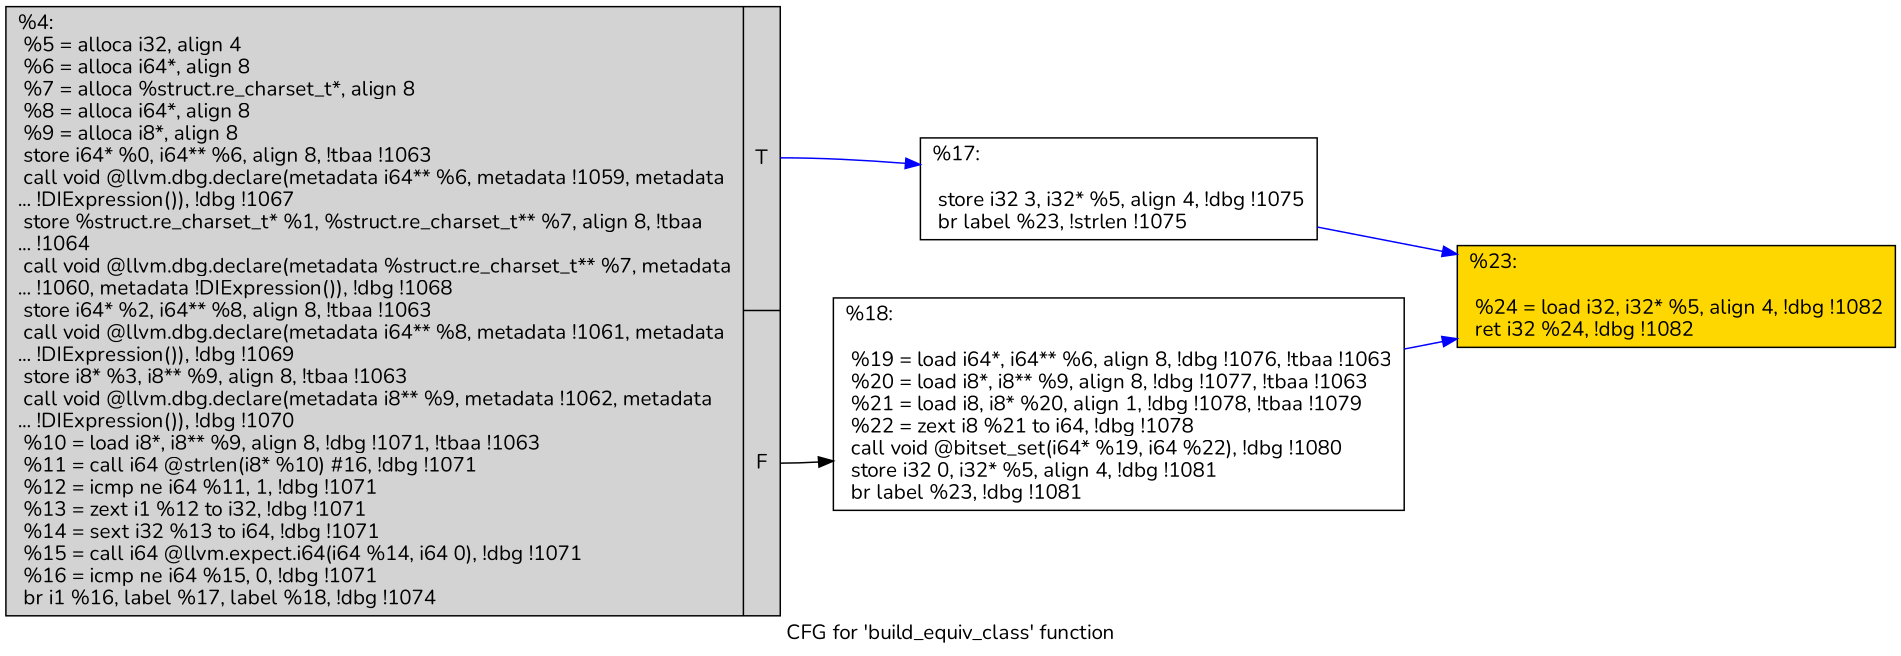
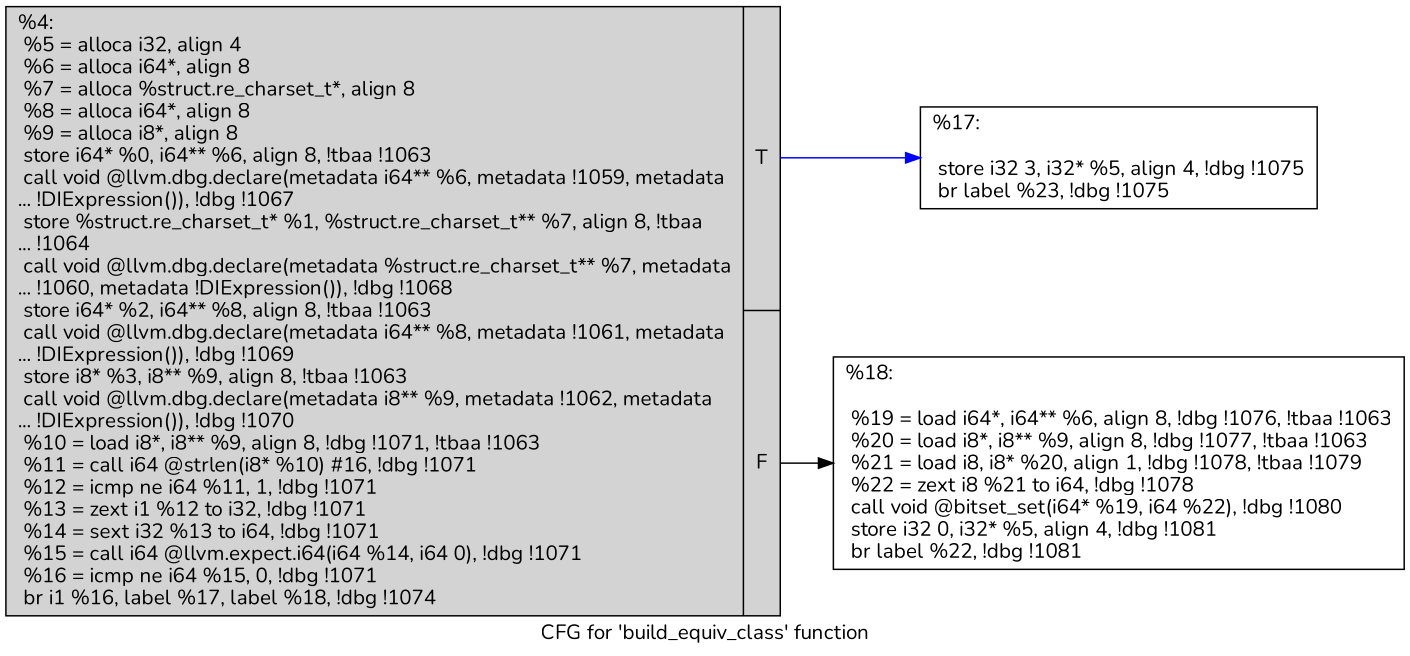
node "%17:": text "br label %23, !strlen !1075" -> "br label %23, !dbg !1075"
node "%23:": removed
node "%18:": text "br label %23, !dbg !1081" -> "br label %22, !dbg !1081"
